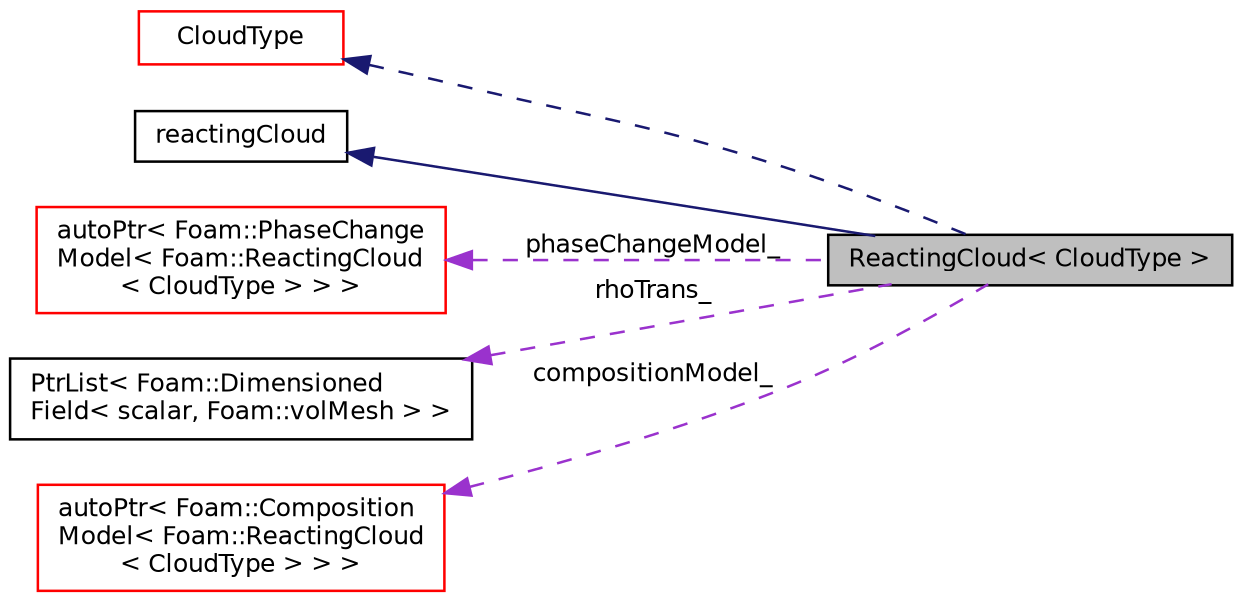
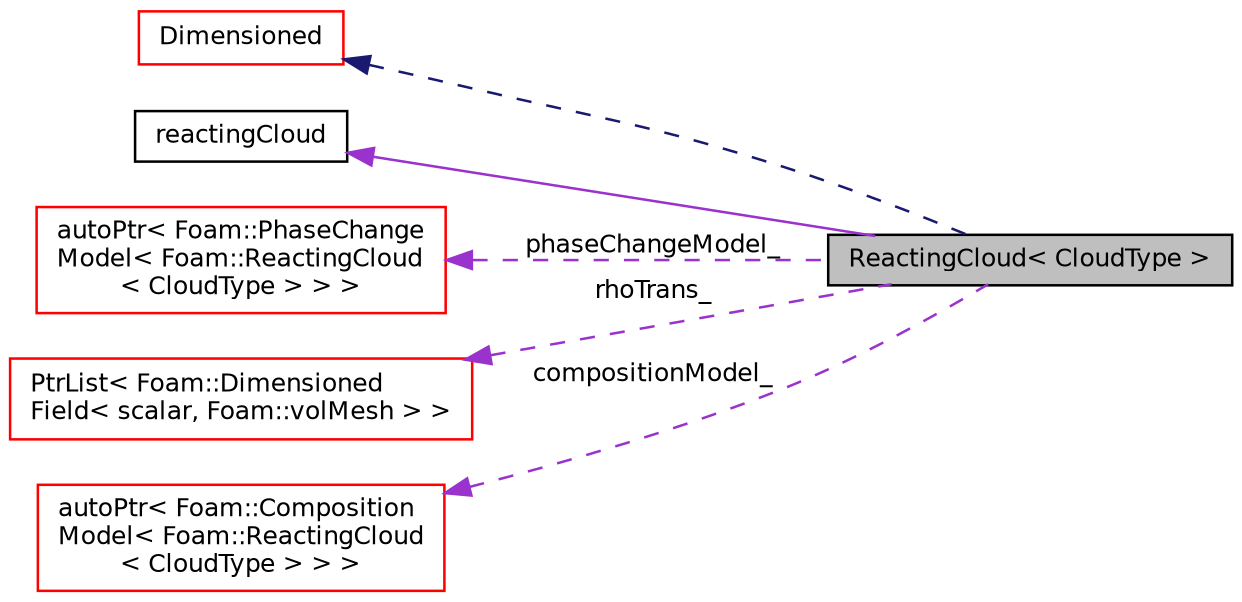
node "CloudType": label "CloudType" -> "Dimensioned"
edge "ReactingCloud< CloudType >" -> "reactingCloud": color midnightblue -> darkorchid3
node "PtrList< Foam::Dimensioned Field< scalar, Foam::volMesh > >": color black -> red
